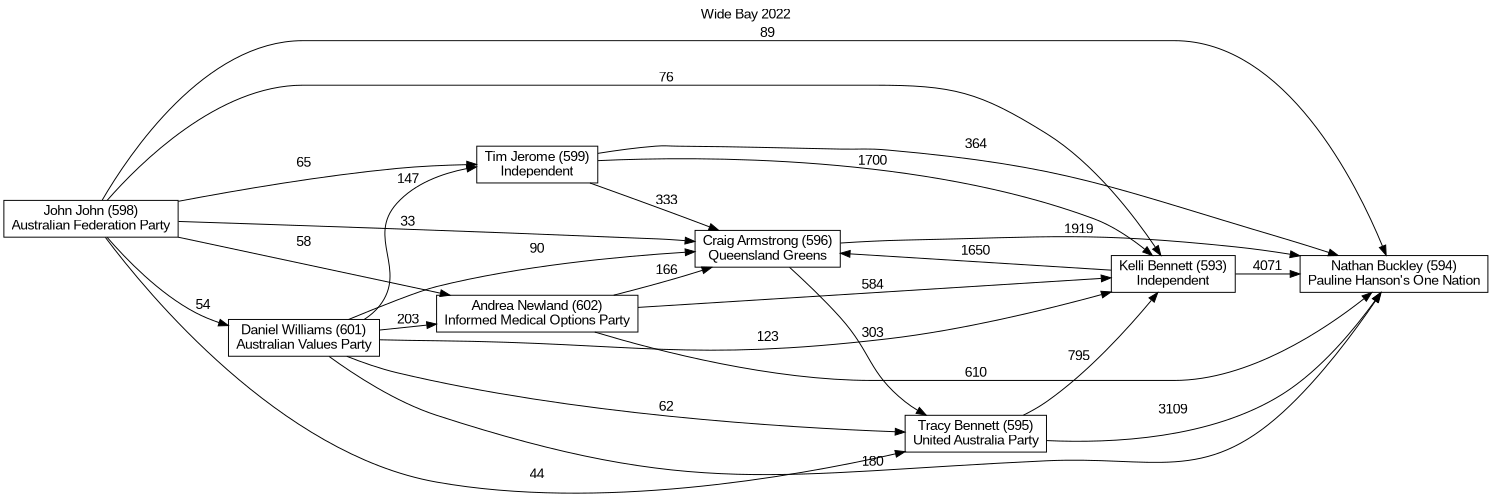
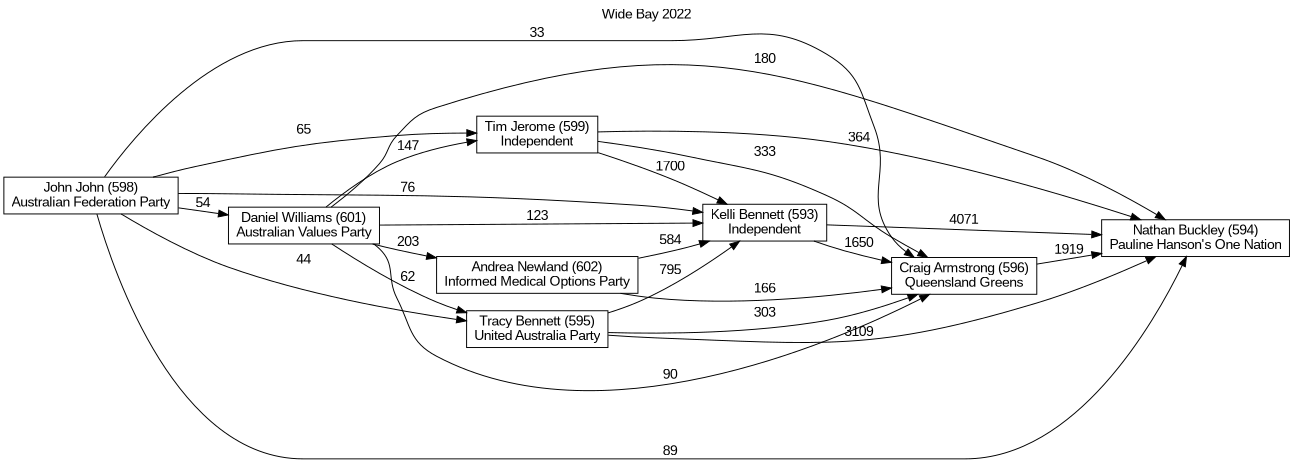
edge "John John (598) Australian Federation Party" -> "Andrea Newland (602) Informed Medical Options Party": removed, label "58"
edge "Craig Armstrong (596) Queensland Greens" -> "Tracy Bennett (595) United Australia Party": reversed
edge "Andrea Newland (602) Informed Medical Options Party" -> "Nathan Buckley (594) Pauline Hanson's One Nation": removed, label "610"
